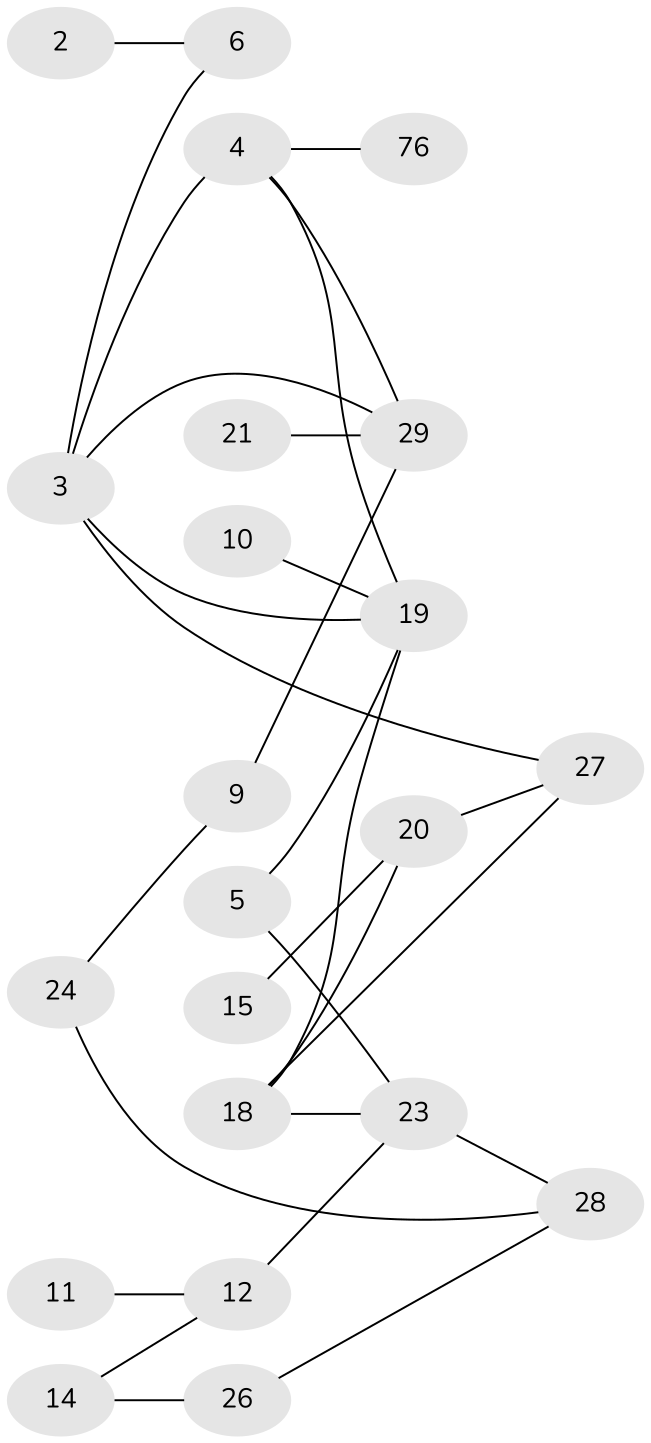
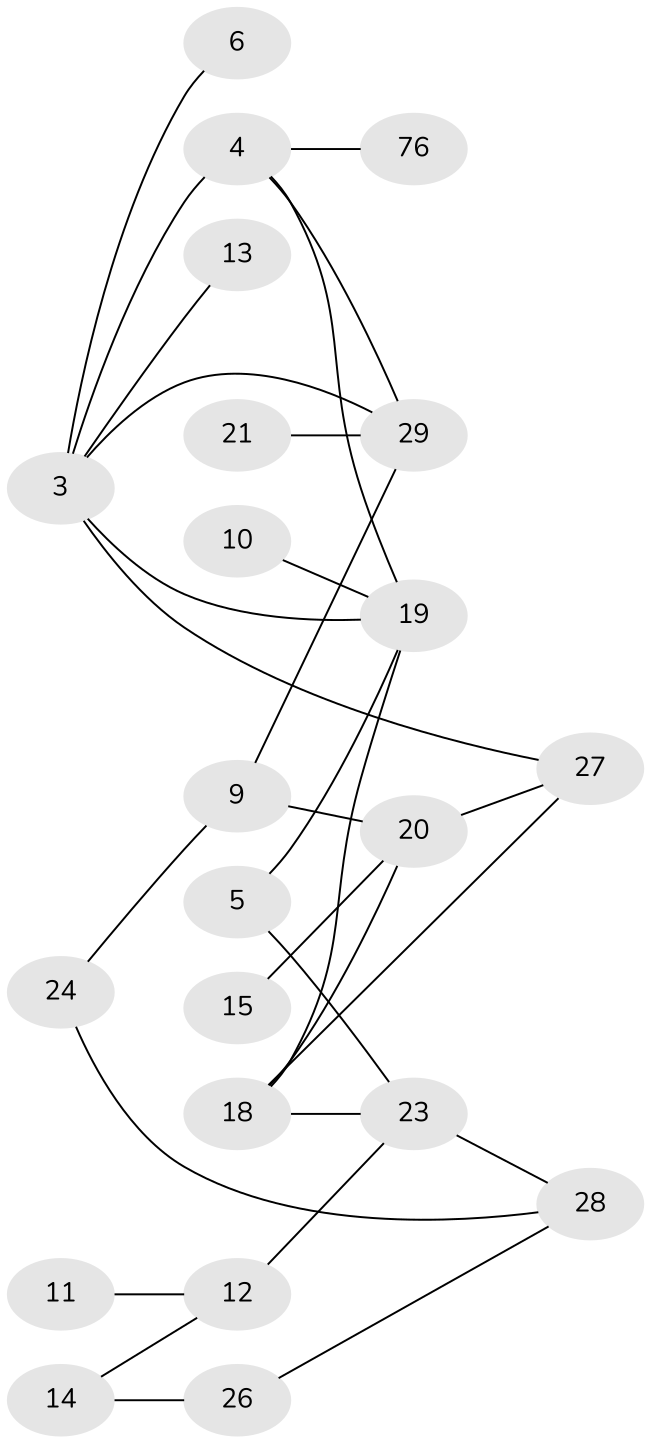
node "2": removed
node "13": added
edge "9" -- "20": added
